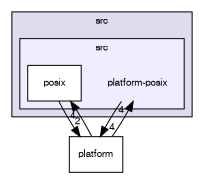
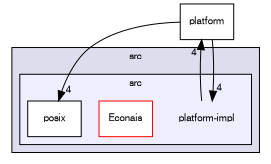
node "platform-posix": label "platform-posix" -> "platform-impl"
edge "posix" -> "platform": removed
node "Econais": added
